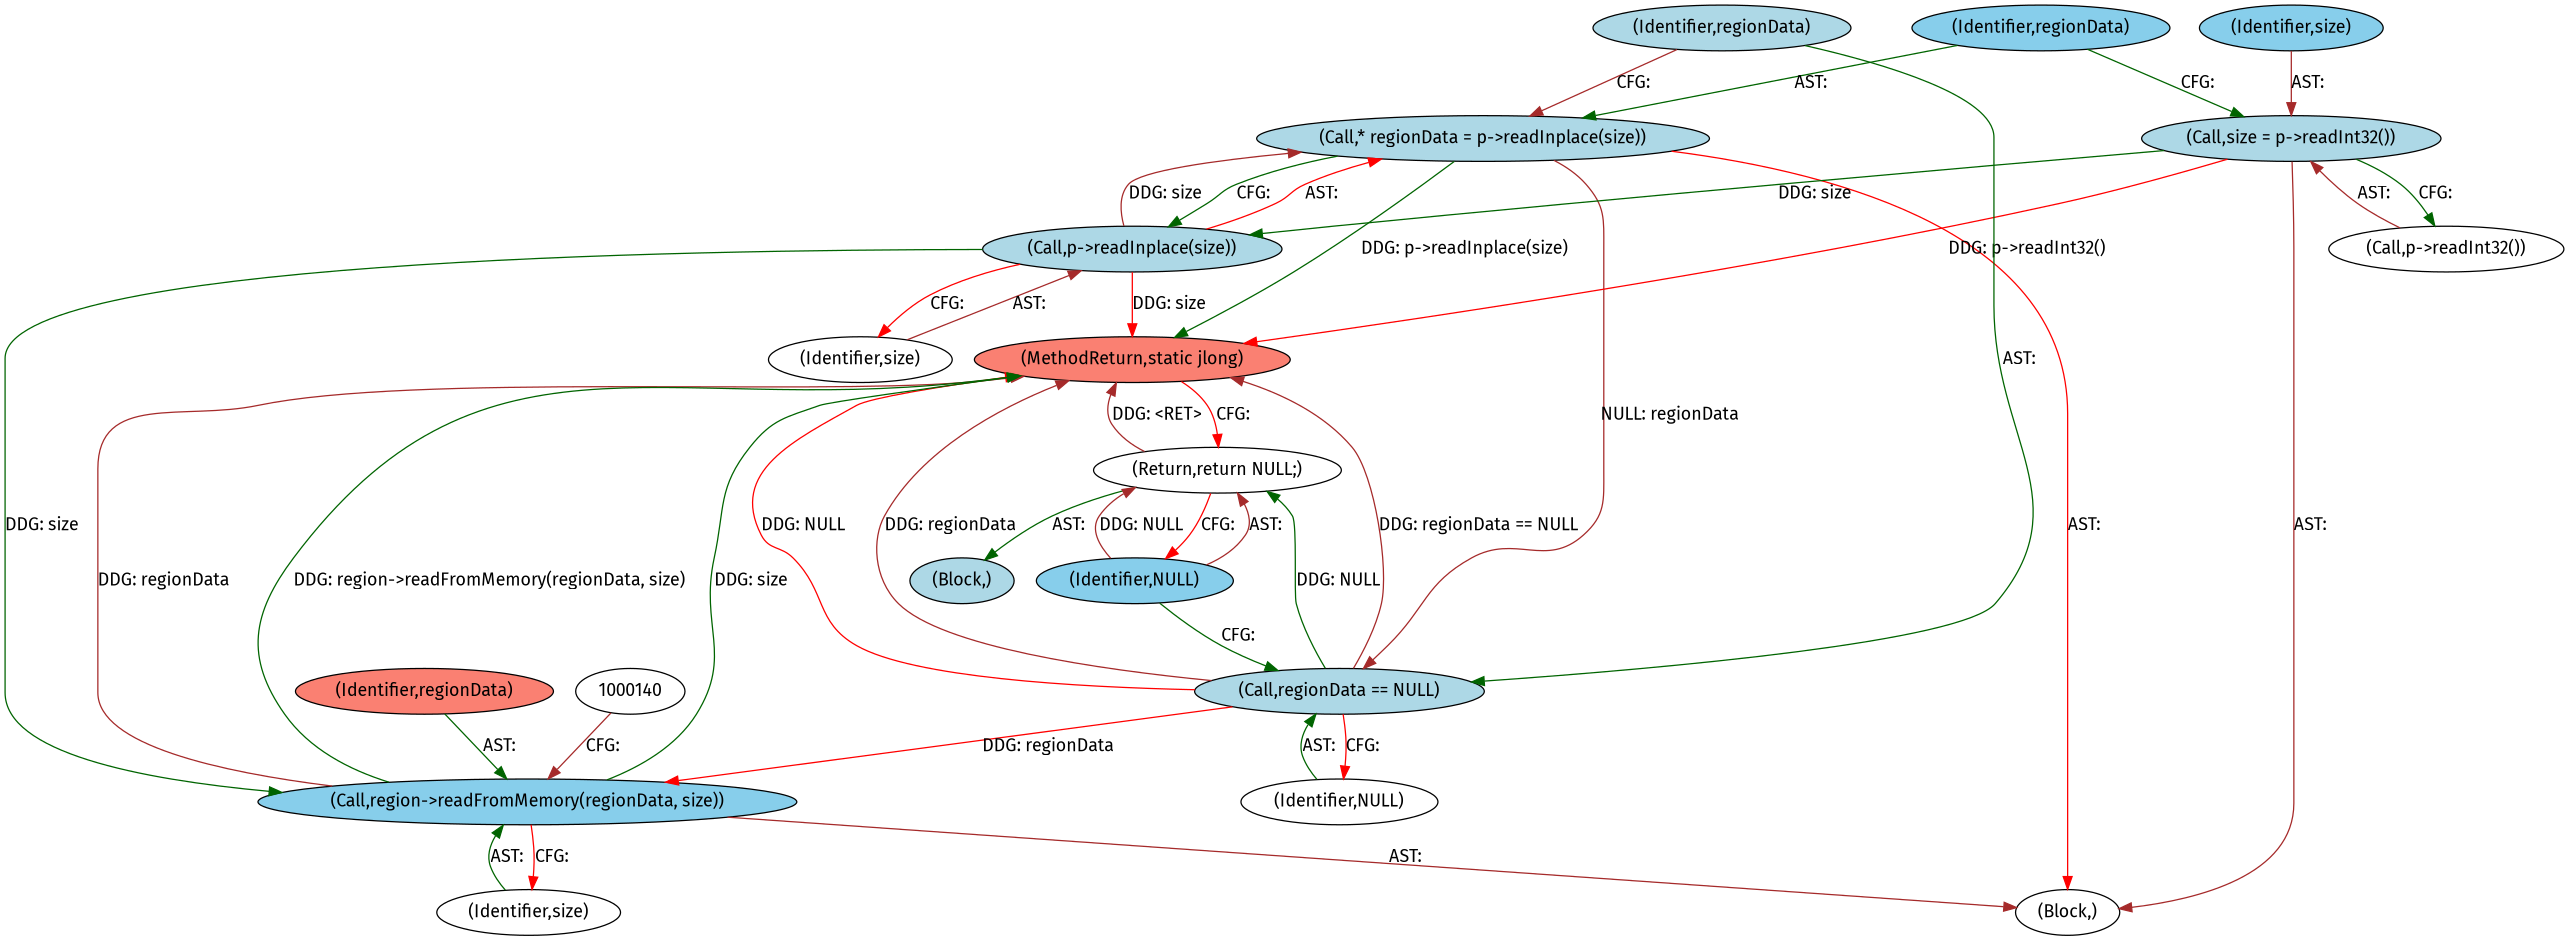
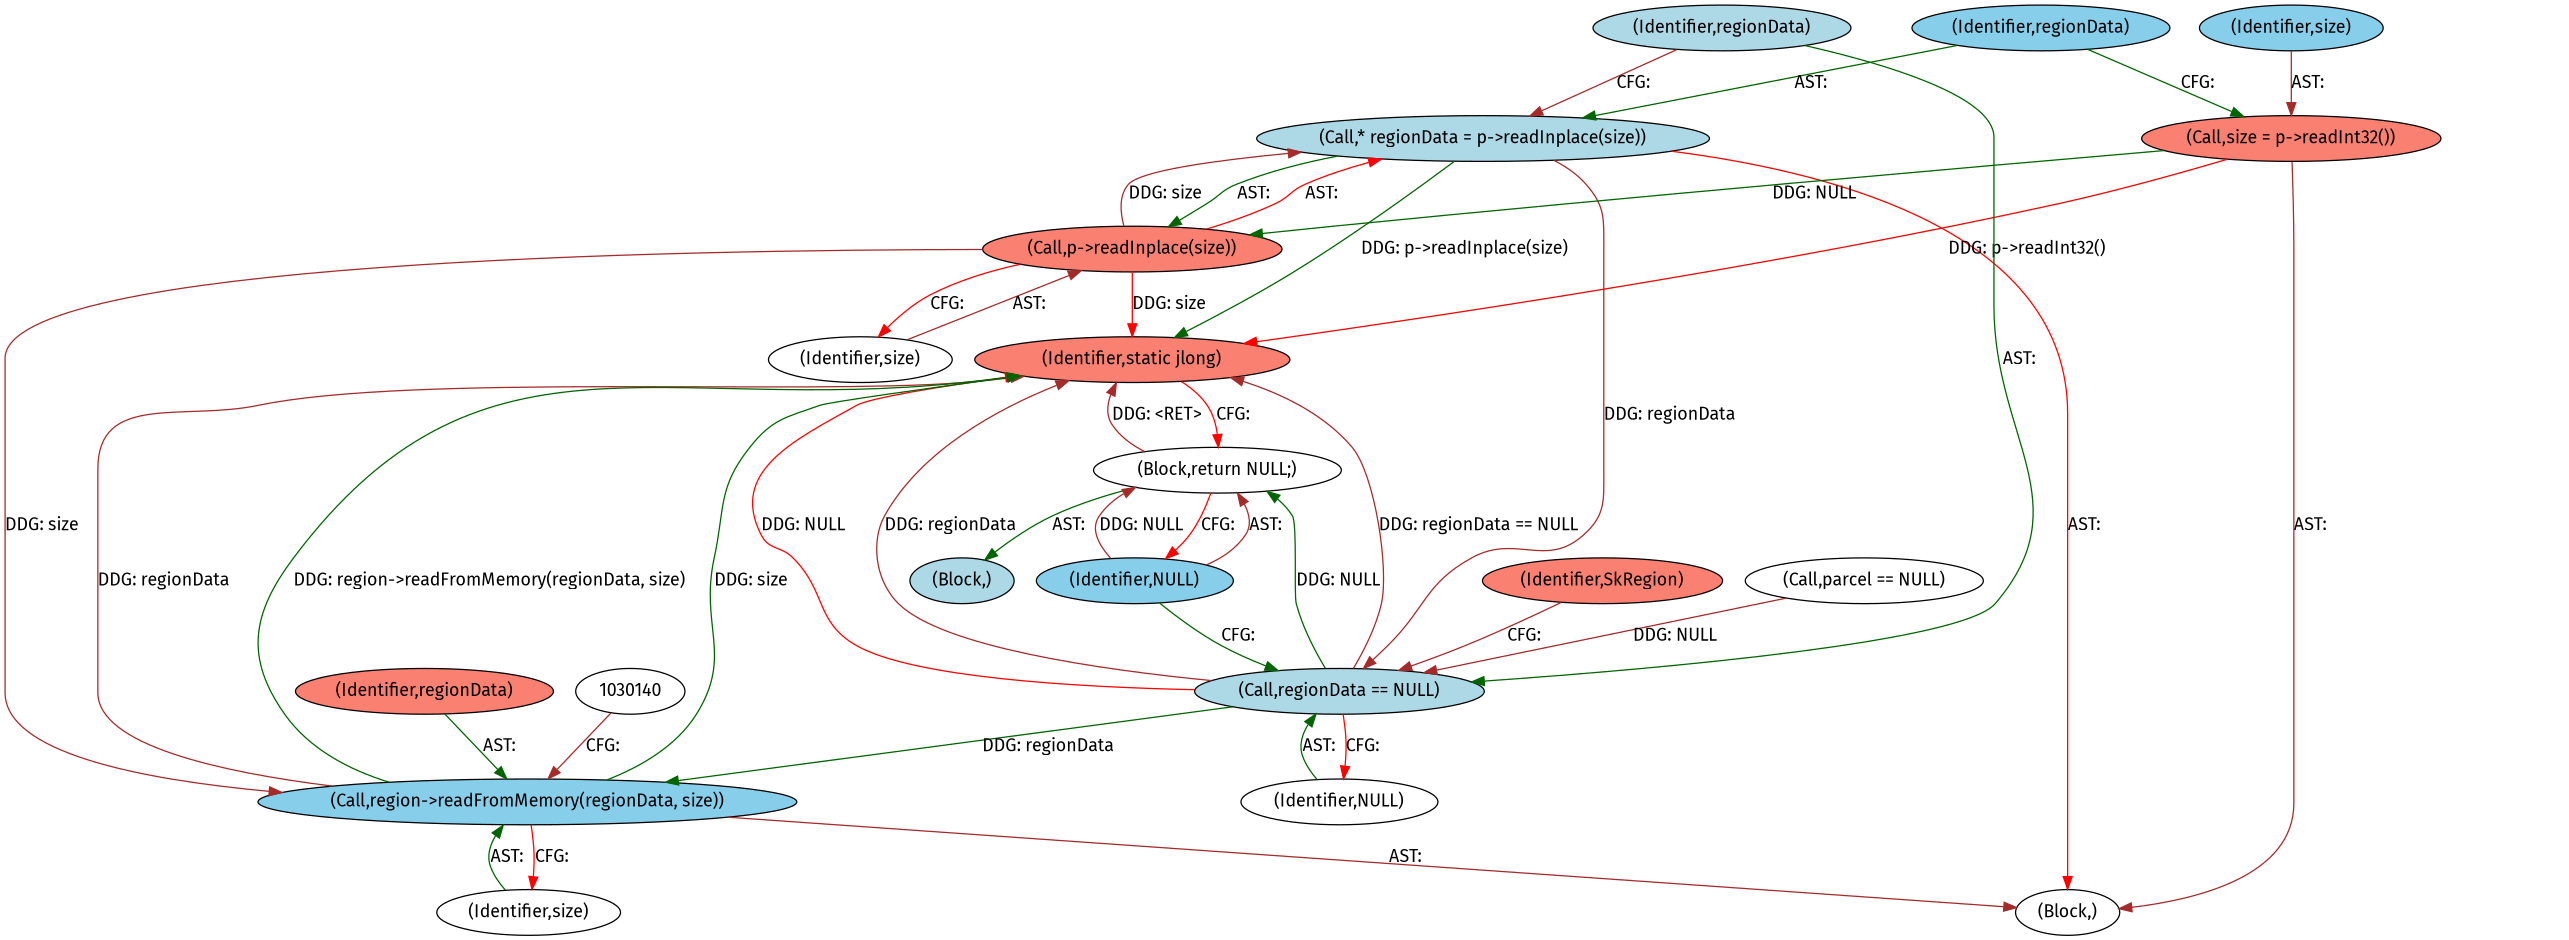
node "(Call,size = p->readInt32())": fillcolor lightblue -> salmon
edge "(Call,* regionData = p->readInplace(size))" -> "(Call,p->readInplace(size))": label "CFG: " -> "AST: "
edge "(Call,size = p->readInt32())" -> "(Call,p->readInplace(size))": label "DDG: size" -> "DDG: NULL"
node "(Call,p->readInplace(size))": fillcolor lightblue -> salmon
node "(Call,p->readInt32())": removed
edge "(Call,p->readInplace(size))" -> "(Call,region->readFromMemory(regionData, size))": color darkgreen -> brown
node "(MethodReturn,static jlong)": label "(MethodReturn,static jlong)" -> "(Identifier,static jlong)"
edge "(Call,* regionData = p->readInplace(size))" -> "(Call,regionData == NULL)": label "NULL: regionData" -> "DDG: regionData"
node "(Return,return NULL;)": label "(Return,return NULL;)" -> "(Block,return NULL;)"
node "(Identifier,SkRegion)": added
node "(Call,parcel == NULL)": added
node "1000140": label "1000140" -> "1030140"
edge "(Call,regionData == NULL)" -> "(Call,region->readFromMemory(regionData, size))": color red -> darkgreen
